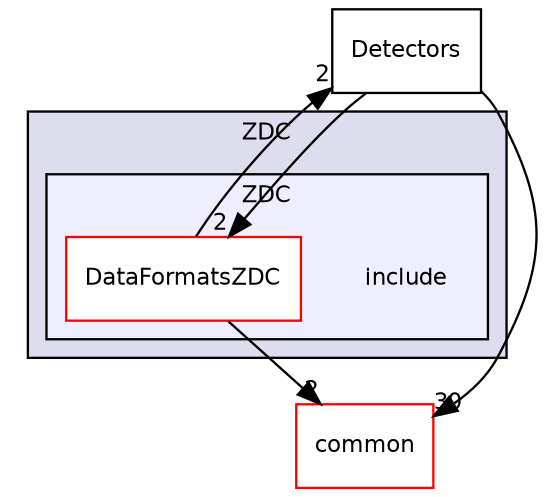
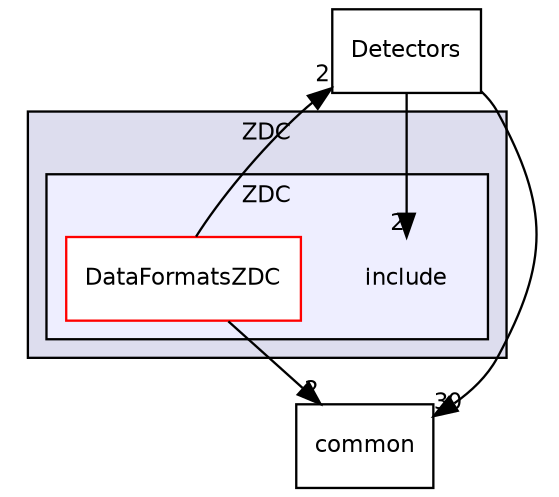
edge "Detectors" -> "DataFormatsZDC": now "Detectors" -> "include"
node "common": color red -> black
